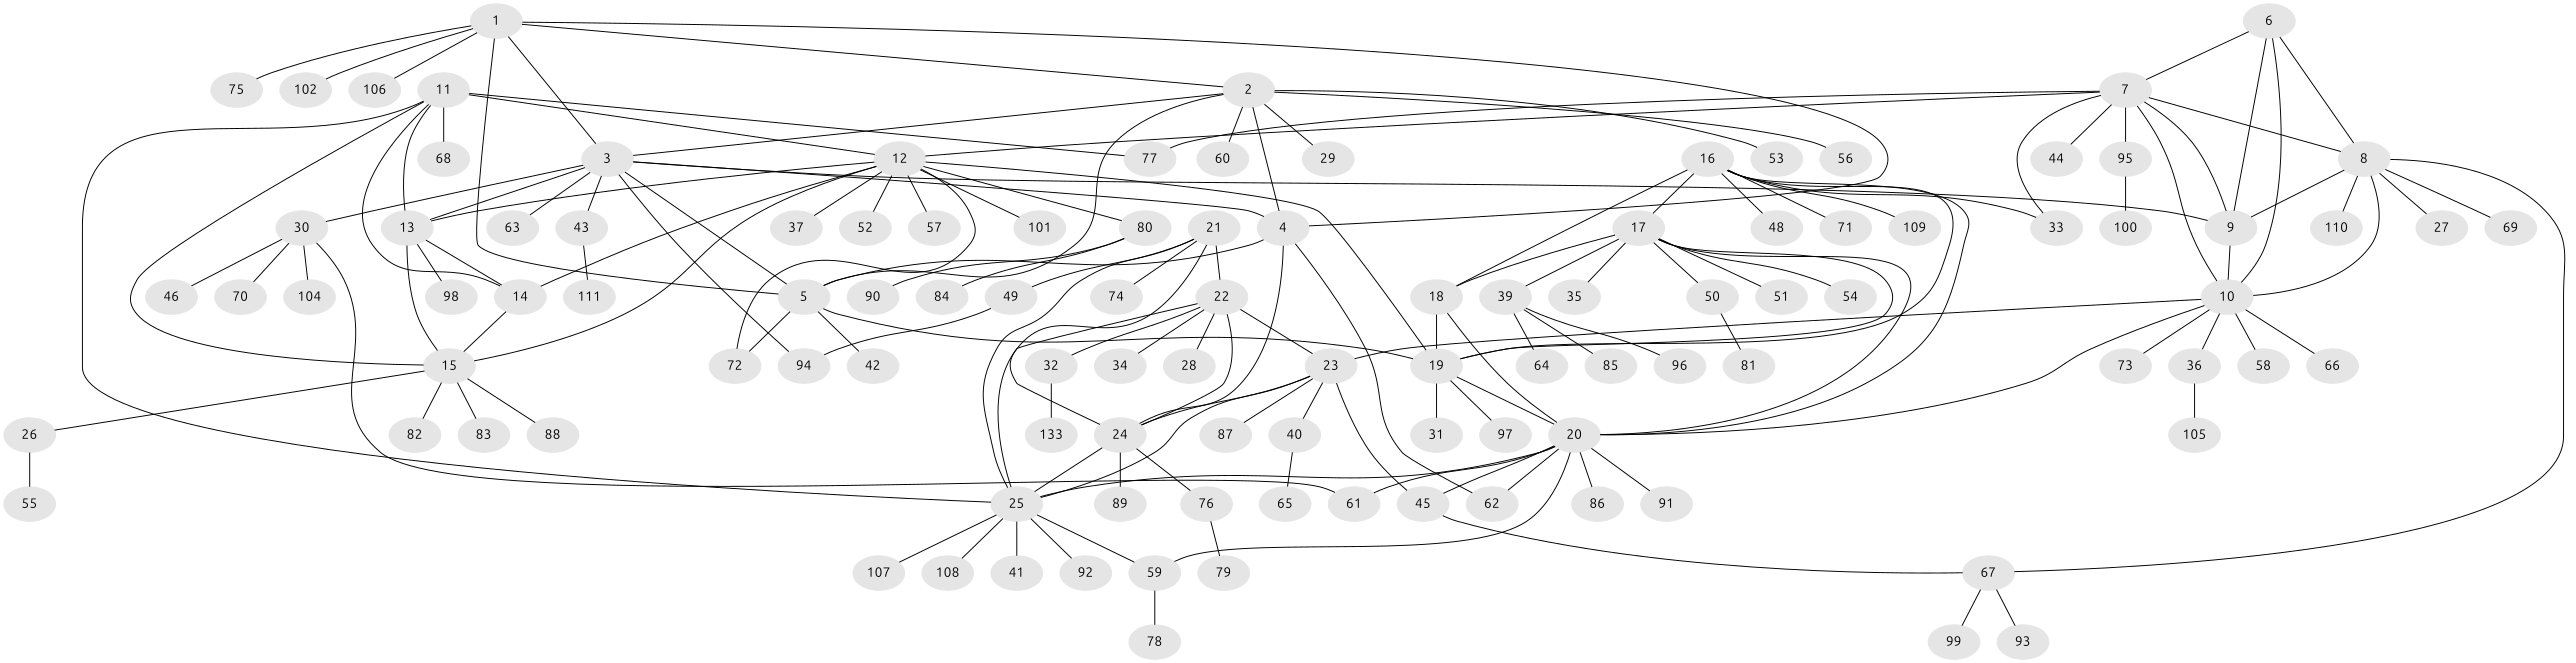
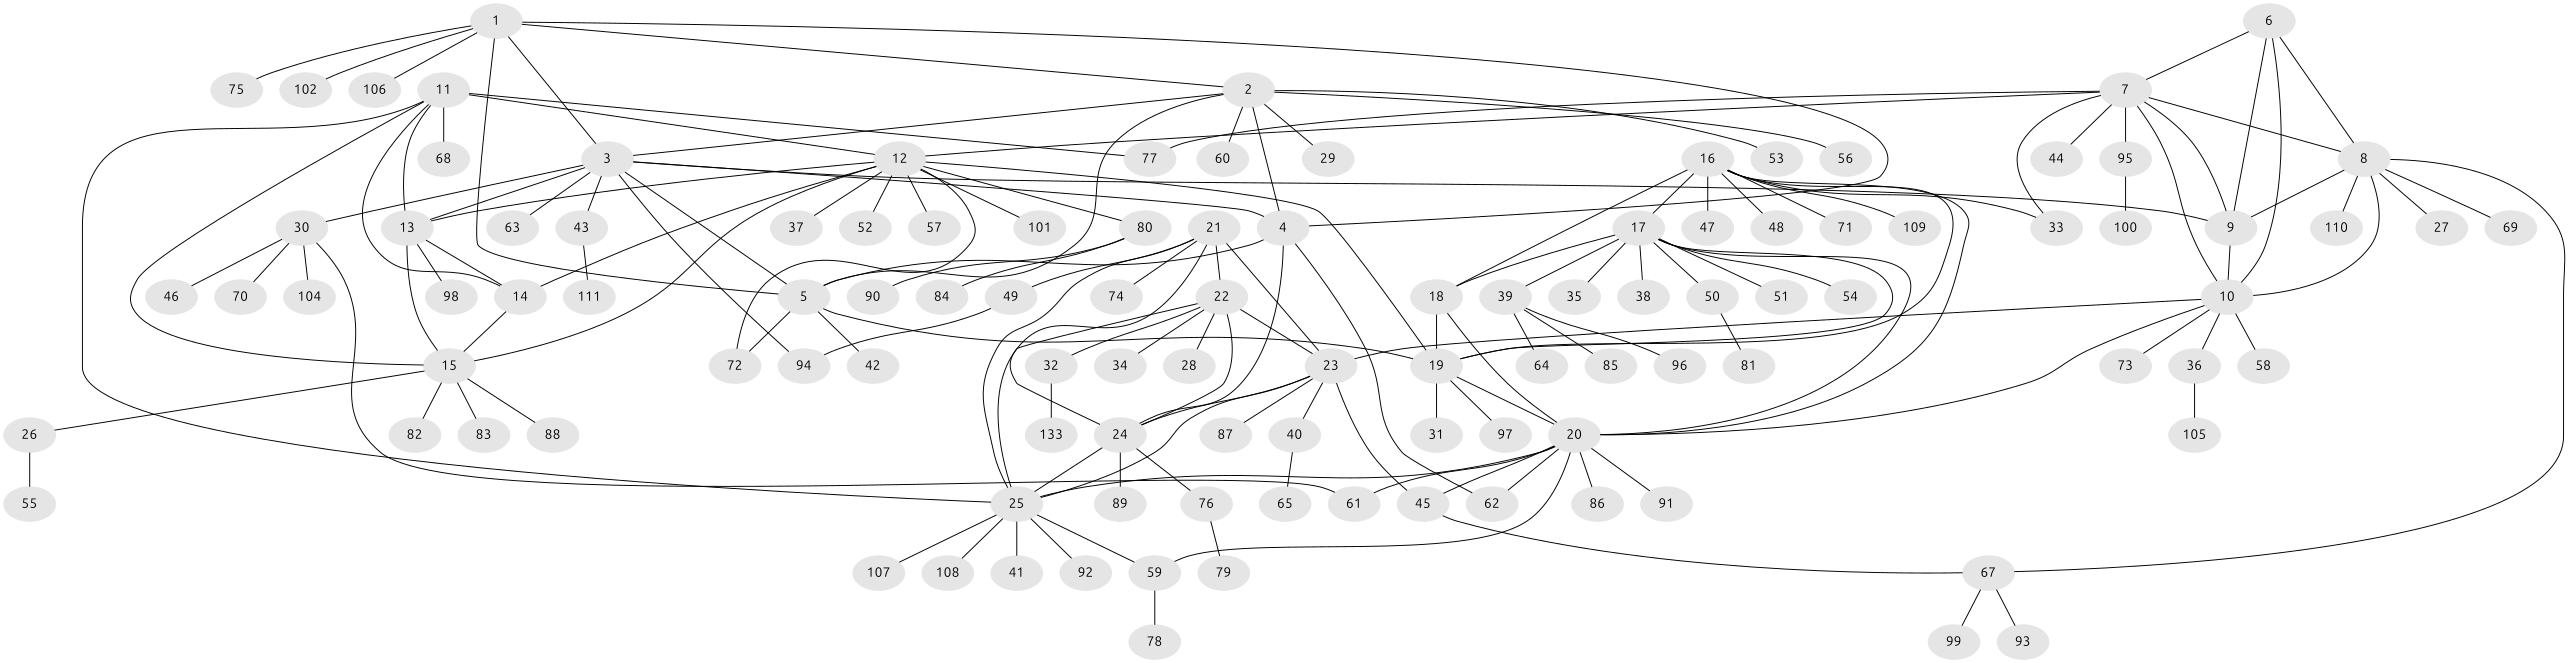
node "47": added
edge "21" -- "23": added
node "38": added
node "66": removed
